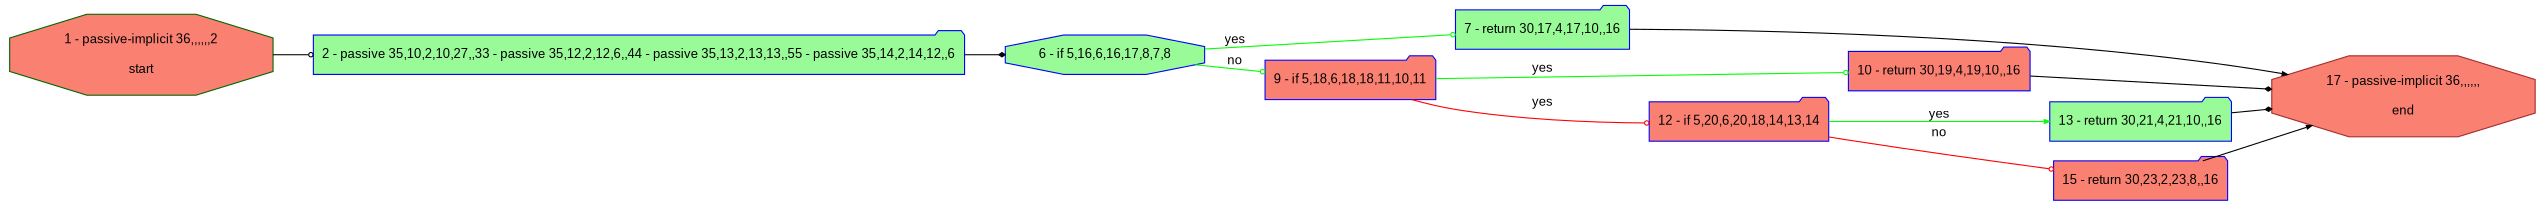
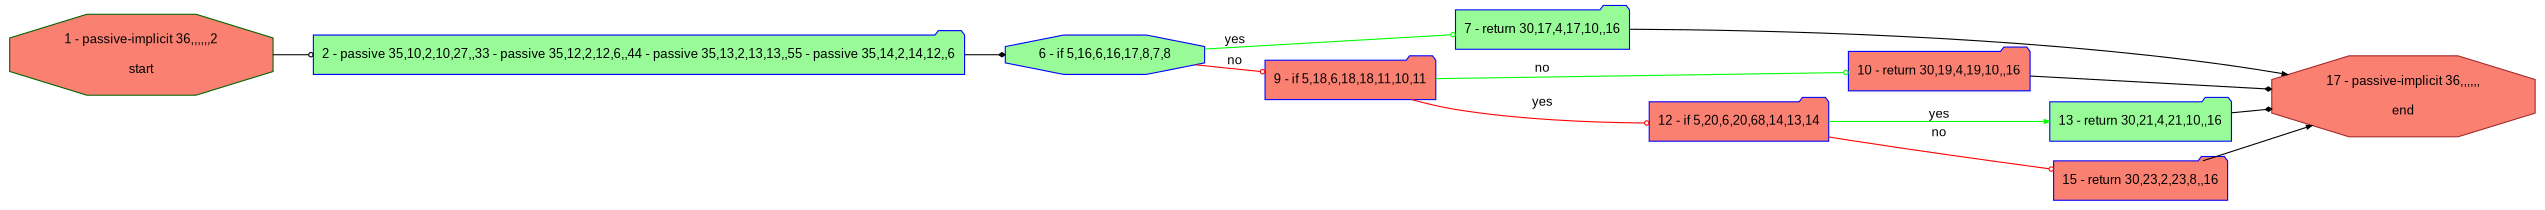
edge "6 - if 5,16,6,16,17,8,7,8" -> "9 - if 5,18,6,18,18,11,10,11": color #00ff00 -> #ff0000
edge "9 - if 5,18,6,18,18,11,10,11" -> "10 - return 30,19,4,19,10,,16": label "yes" -> "no"
node "12 - if 5,20,6,20,18,14,13,14": label "12 - if 5,20,6,20,18,14,13,14" -> "12 - if 5,20,6,20,68,14,13,14"
